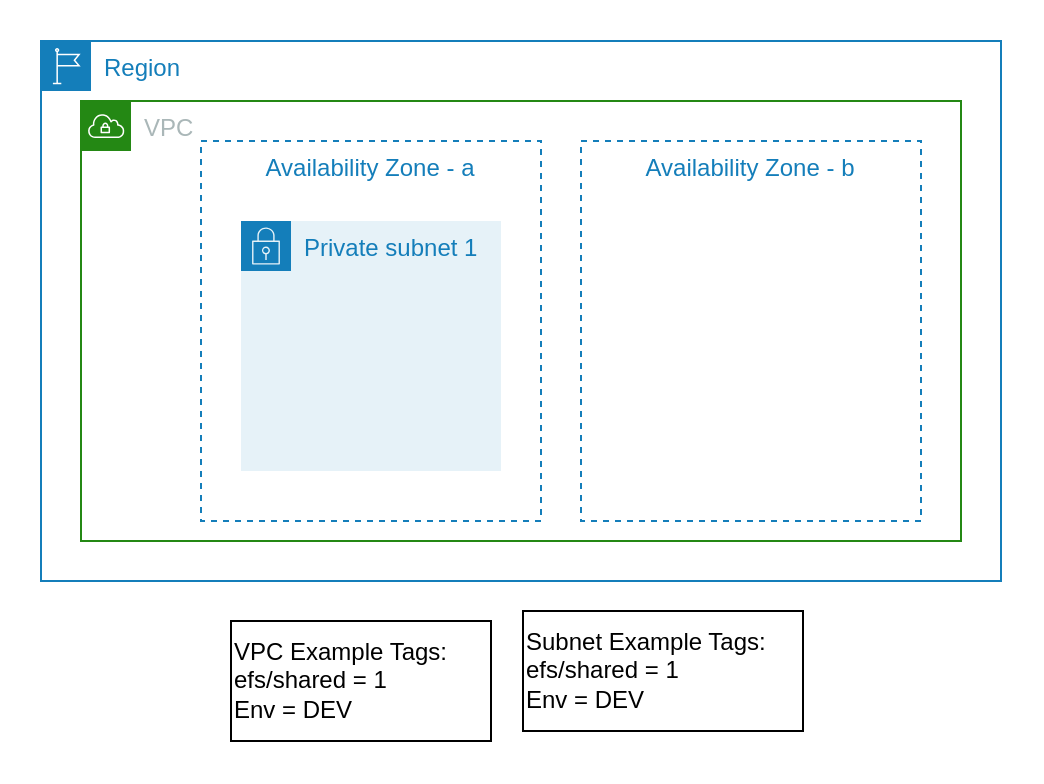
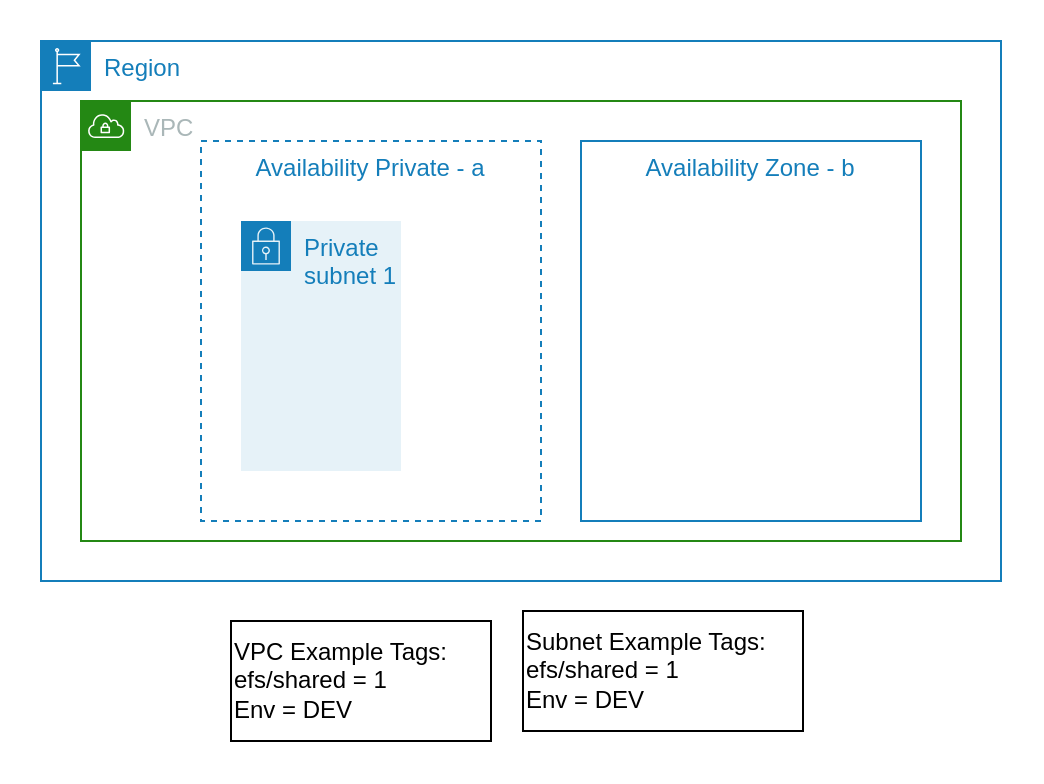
node "Availability Zone - a": label "Availability Zone - a" -> "Availability Private - a"
node "Availability Zone - b": style dashed -> solid
node "Private subnet 1": size 260x250 -> 160x250
